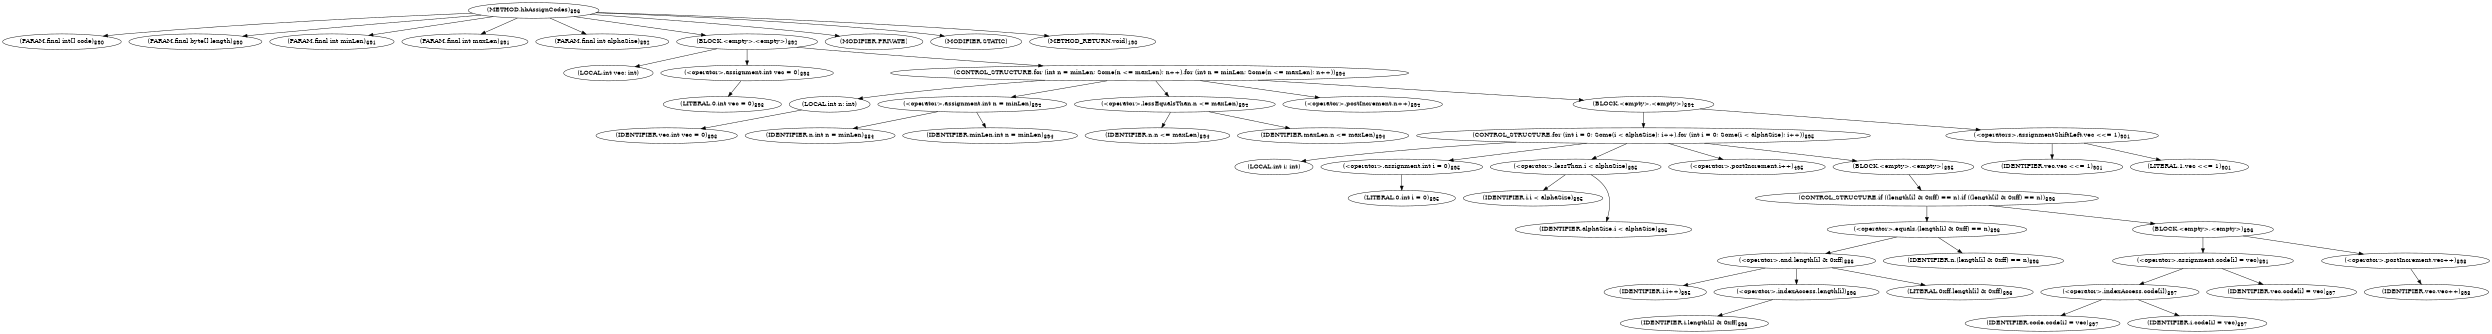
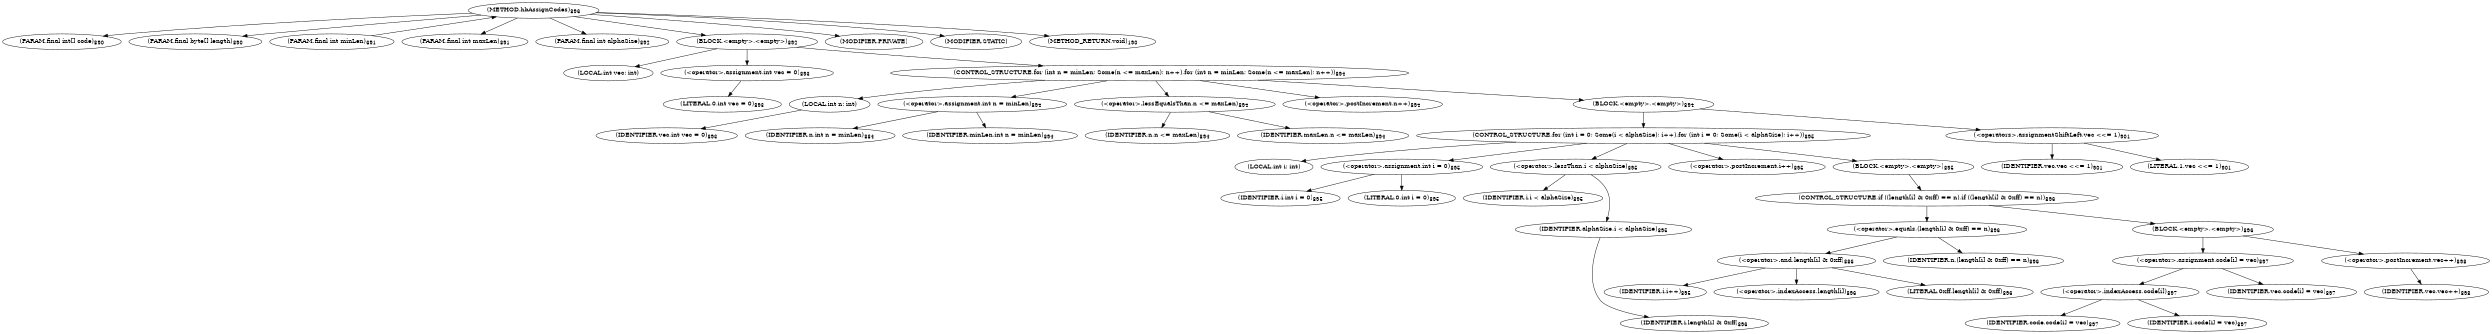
edge "(METHOD,hbAssignCodes)" -> "(PARAM,final int minLen)": reversed
node "(<operator>.postIncrement,i++)": text "495" -> "895"
node "(IDENTIFIER,i,int i = 0)": added
node "(<operator>.assignment,code[i] = vec)": text "891" -> "897"
edge "(<operator>.indexAccess,length[i])" -> "(IDENTIFIER,i,length[i] & 0xff)": now "(IDENTIFIER,alphaSize,i < alphaSize)" -> "(IDENTIFIER,i,length[i] & 0xff)"
